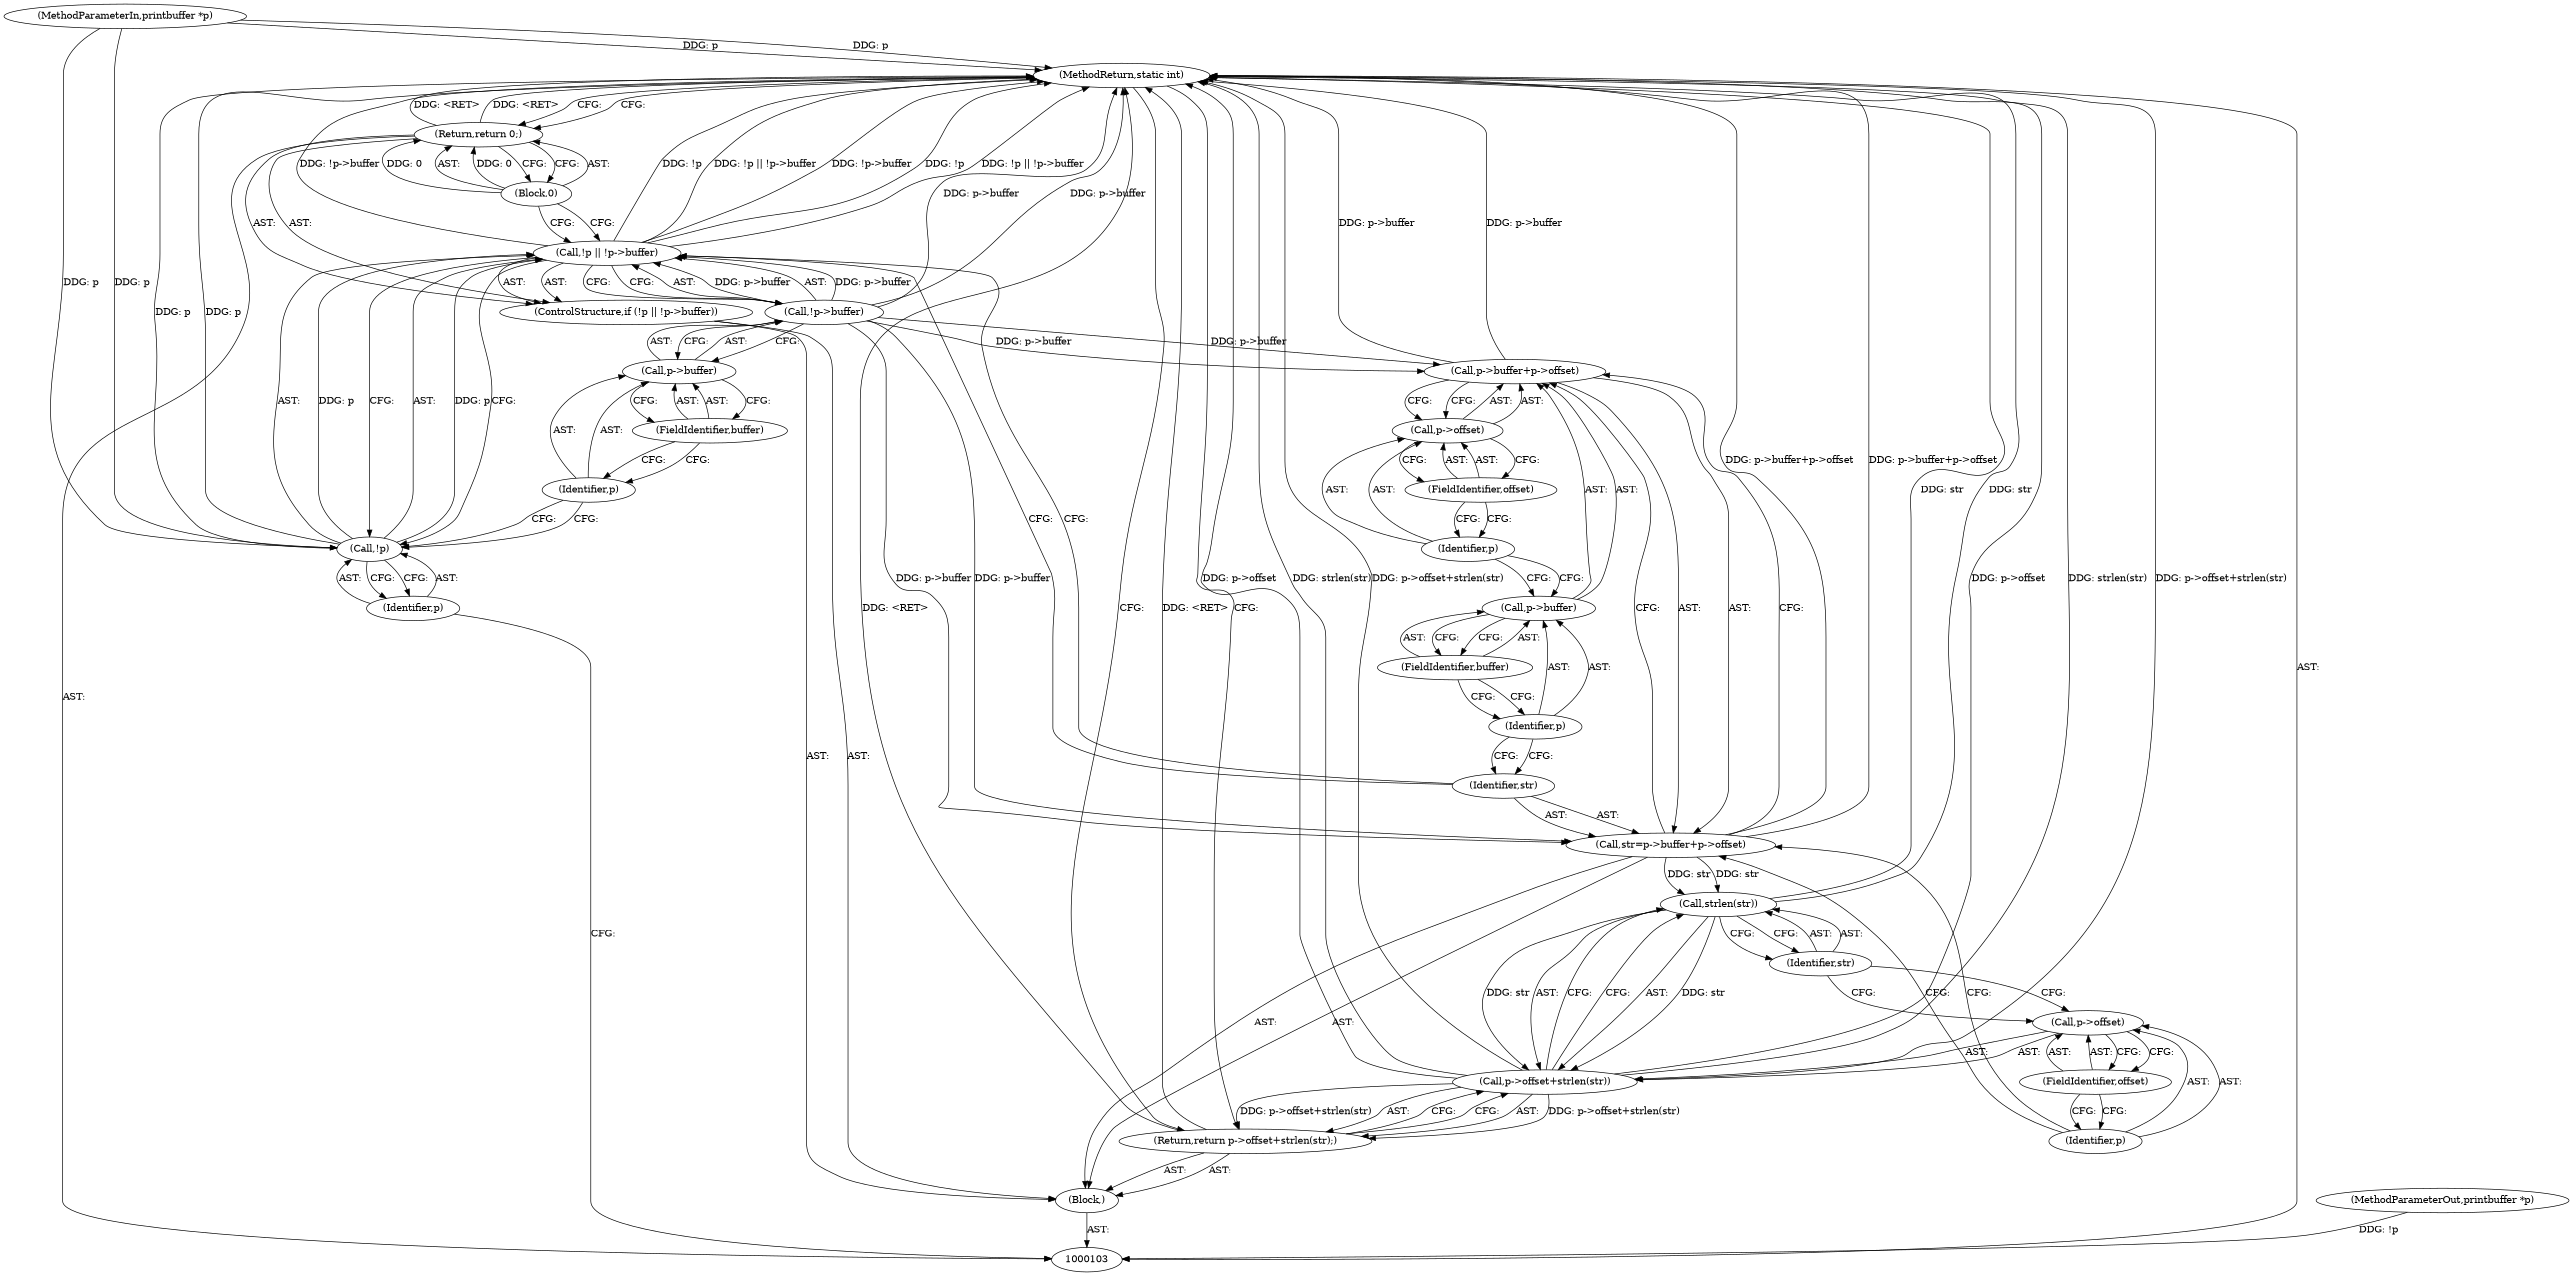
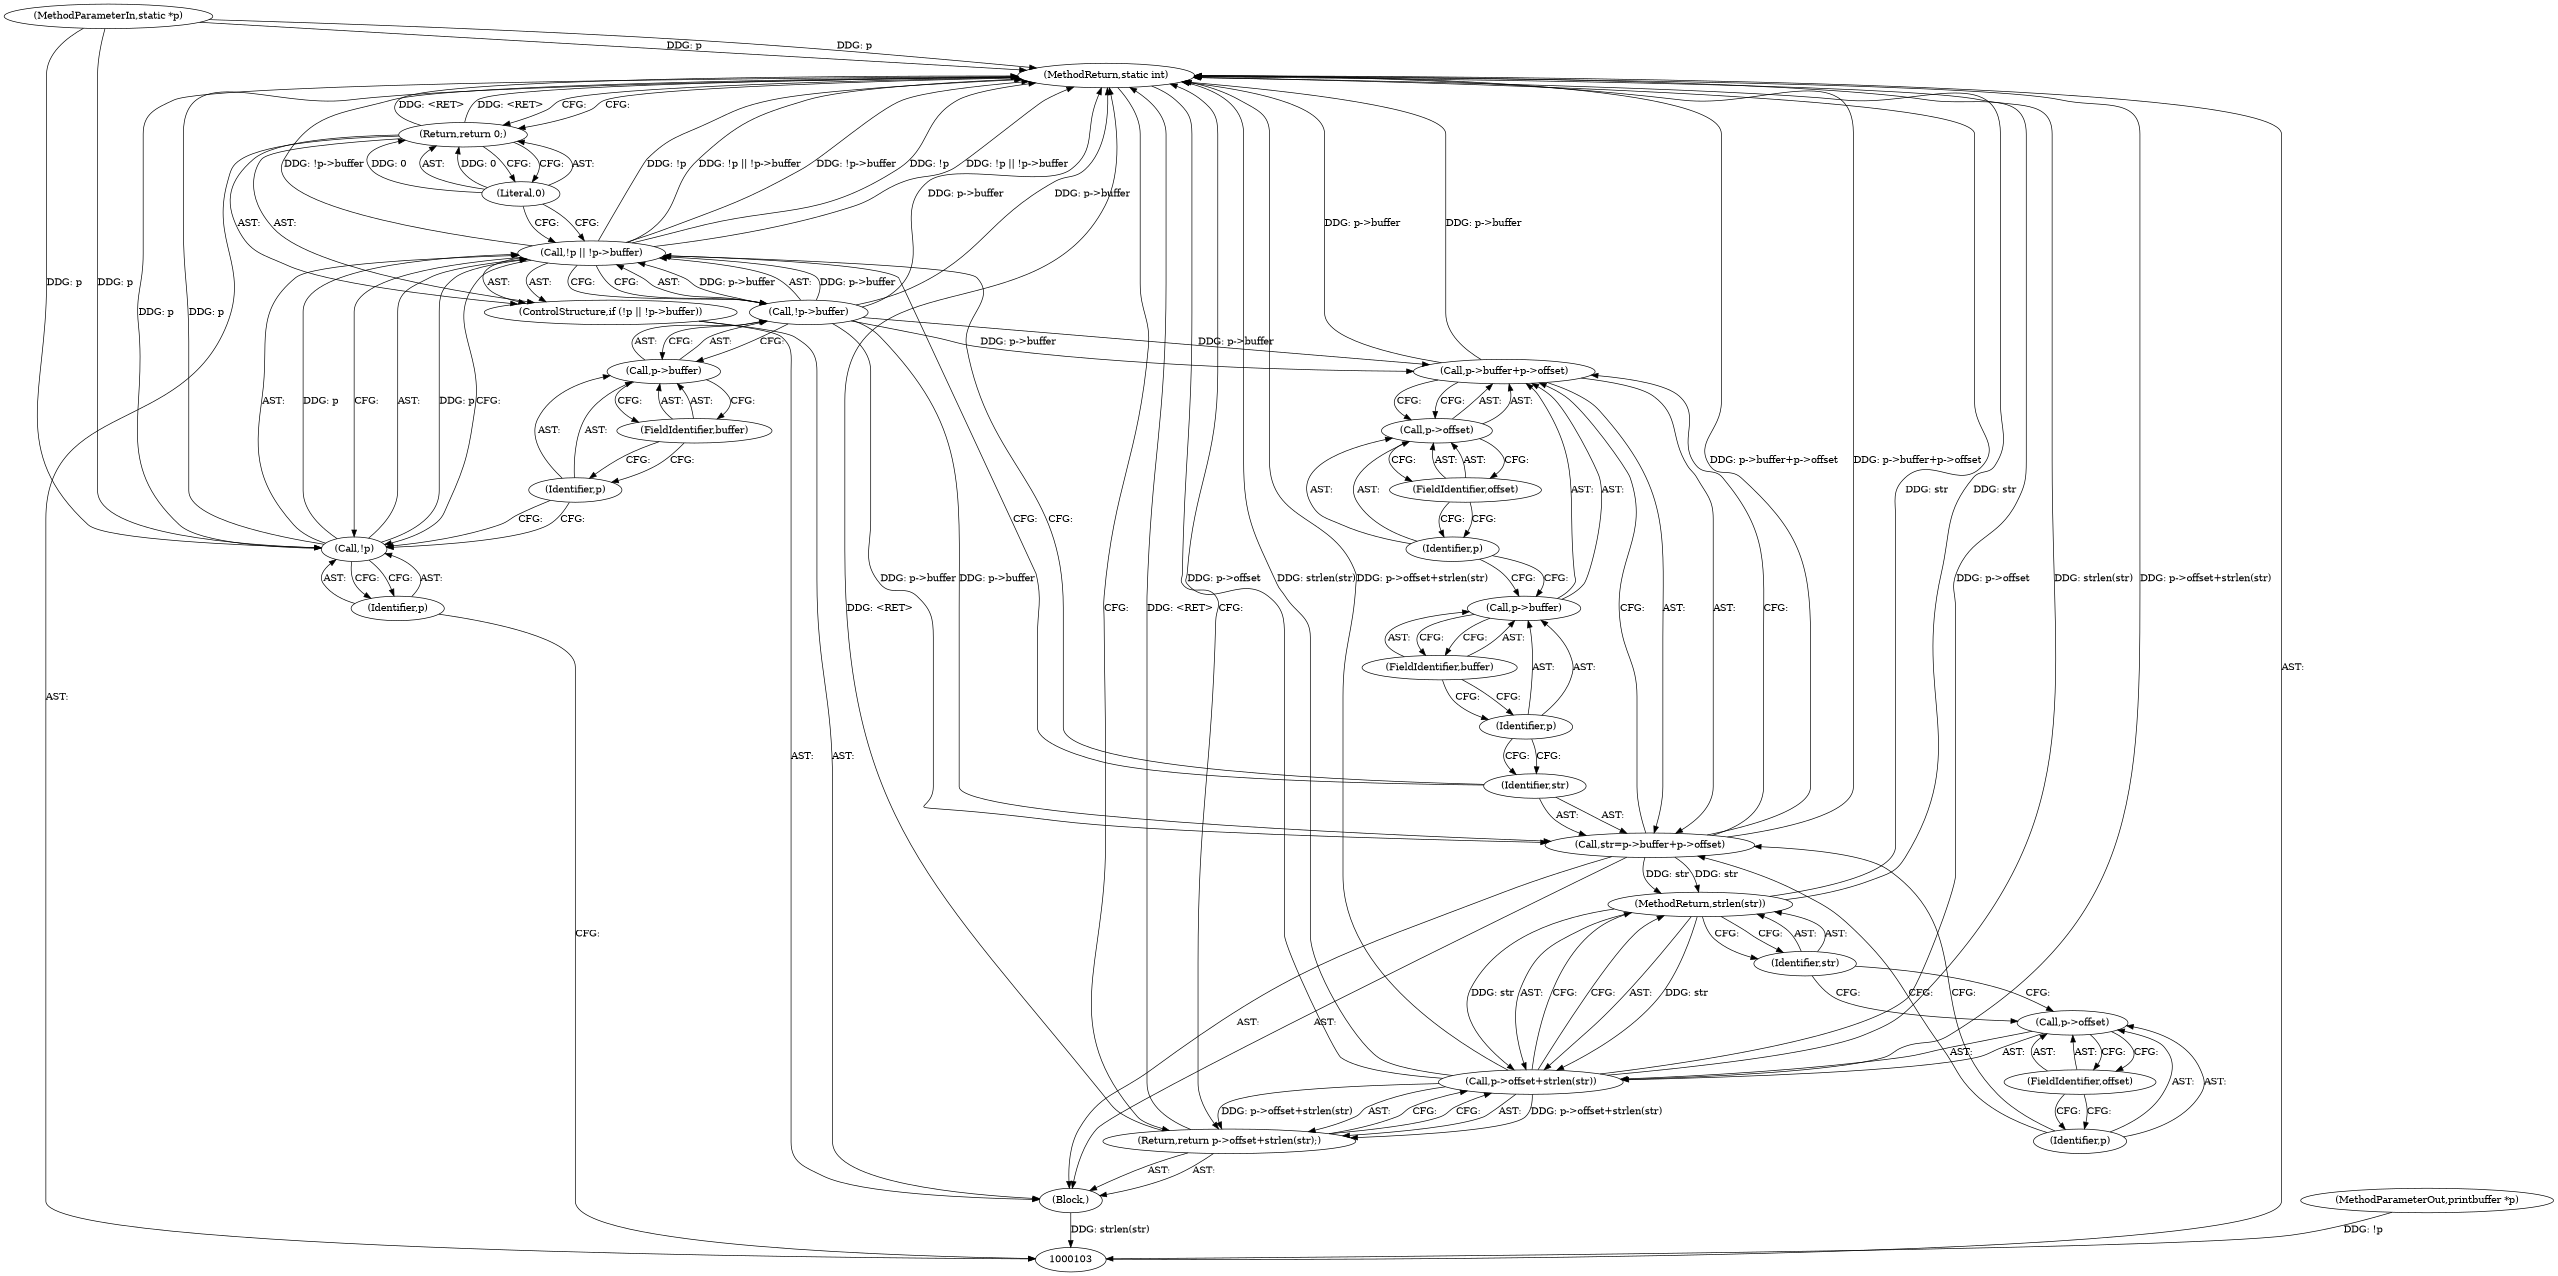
node "(MethodParameterIn,printbuffer *p)": label "(MethodParameterIn,printbuffer *p)" -> "(MethodParameterIn,static *p)"
node "(Block,0)": label "(Block,0)" -> "(Literal,0)"
edge "(MethodReturn,static int)" -> "1000103": reversed
node "(Call,strlen(str))": label "(Call,strlen(str))" -> "(MethodReturn,strlen(str))"
edge "(Block,)" -> "1000103": label "AST: " -> "DDG: strlen(str)"
